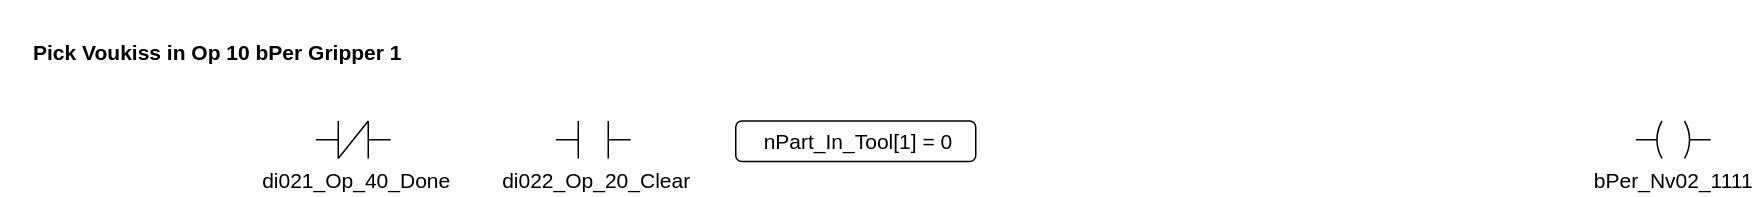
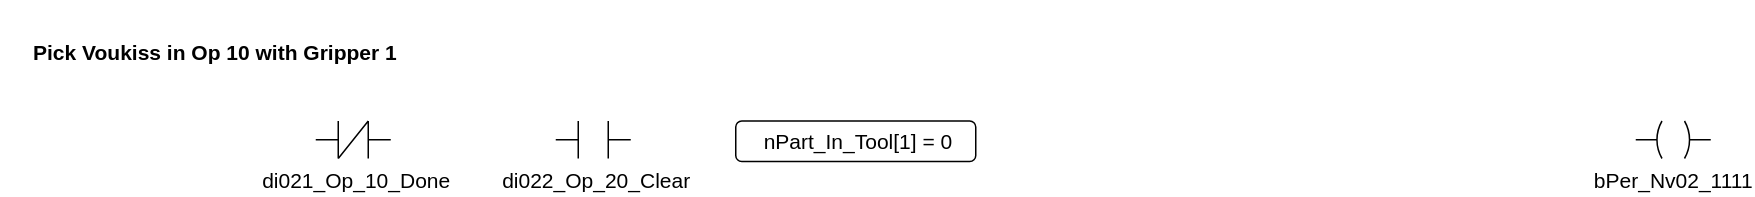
node "Pick Voukiss in Op 10 bPer Gripper 1": label "Pick Voukiss in Op 10 bPer Gripper 1" -> "Pick Voukiss in Op 10 with Gripper 1"
node "di021_Op_40_Done": label "di021_Op_40_Done" -> "di021_Op_10_Done"
